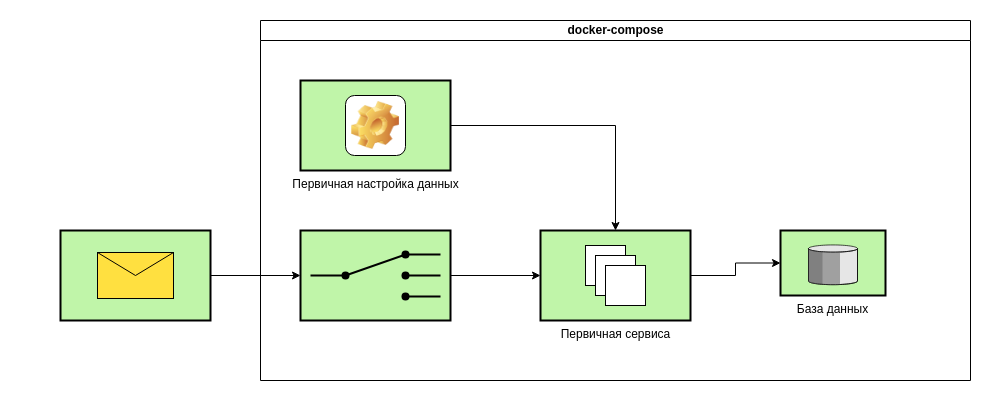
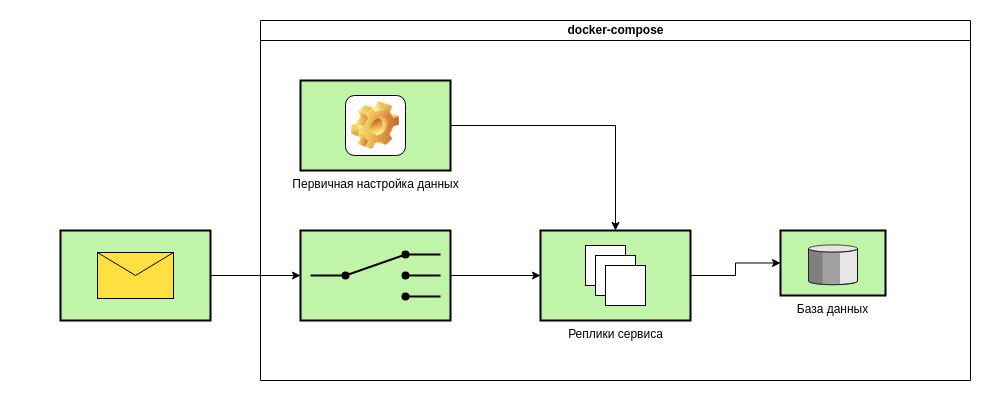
node "Первичная сервиса": label "Первичная сервиса" -> "Реплики сервиса"
